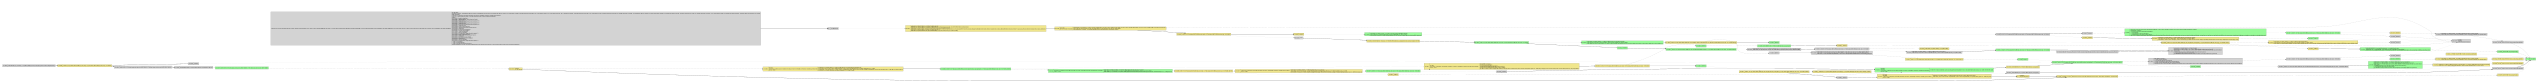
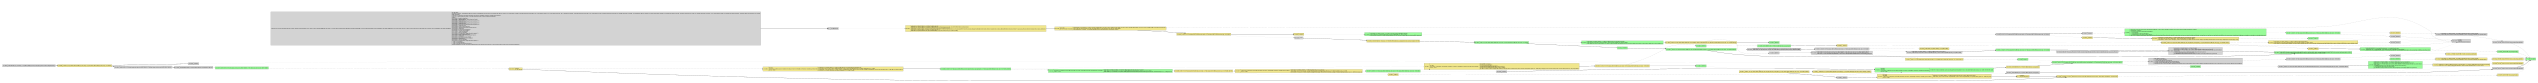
node "164: 0x00c6": added
